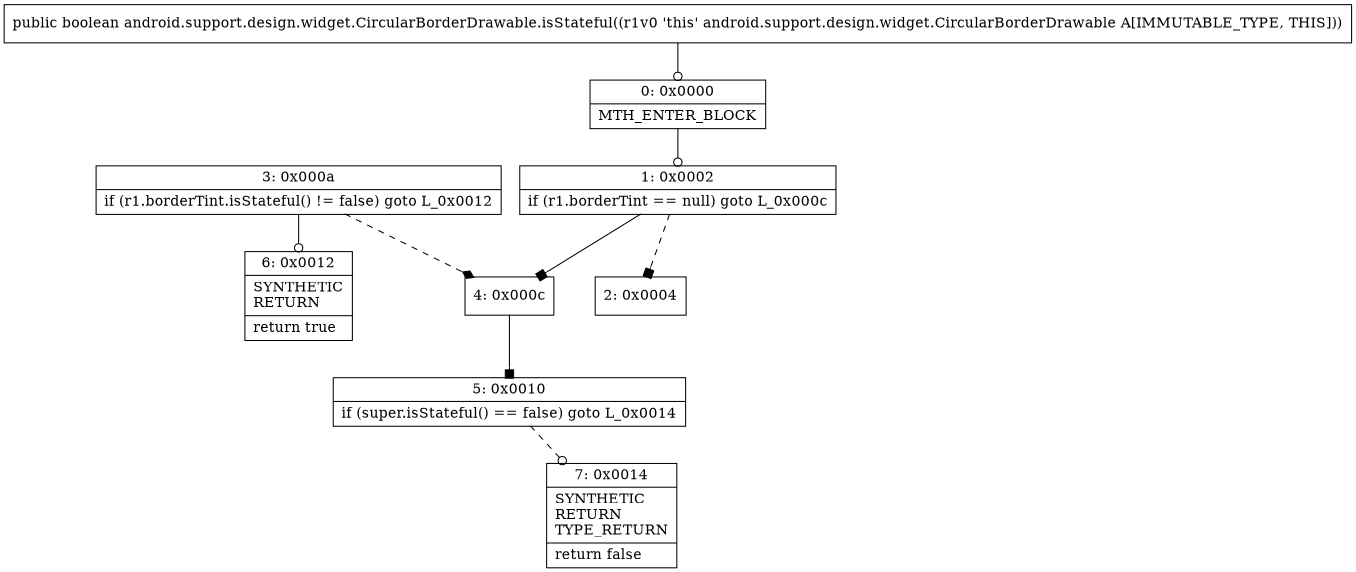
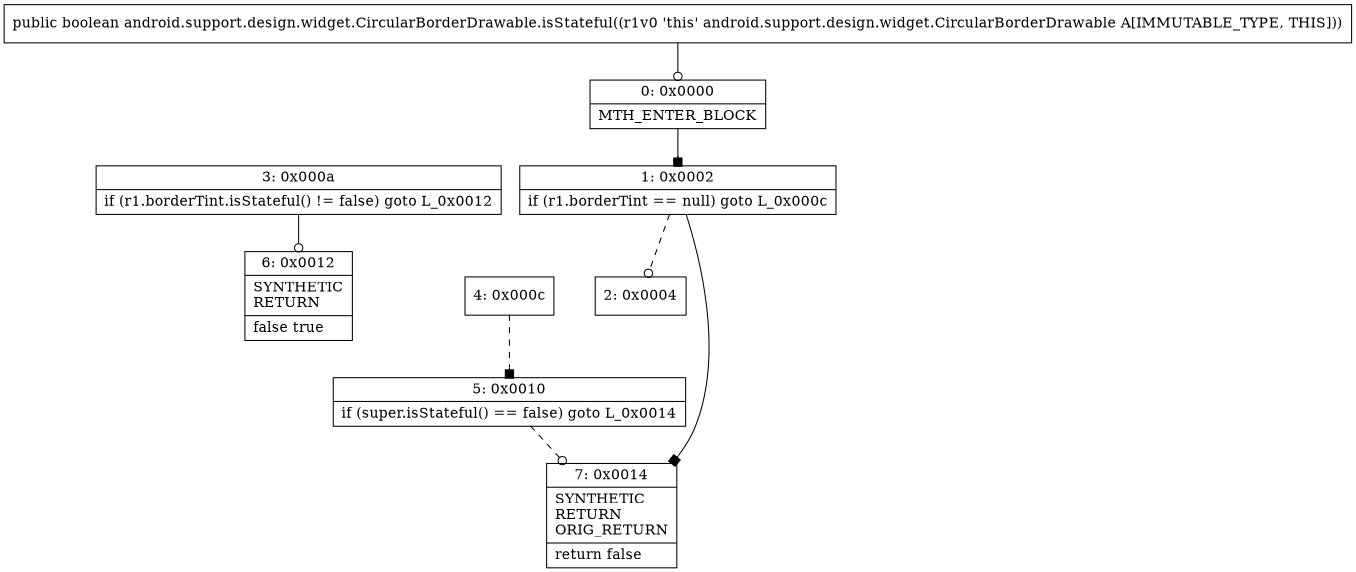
edge "0: 0x0000" -> "1: 0x0002": arrowhead odot -> box
edge "1: 0x0002" -> "2: 0x0004": arrowhead box -> odot
edge "3: 0x000a" -> "4: 0x000c": removed
edge "1: 0x0002" -> "4: 0x000c": now "1: 0x0002" -> "7: 0x0014"
node "6: 0x0012": text "return true" -> "false true"
edge "4: 0x000c" -> "5: 0x0010": style solid -> dashed
node "7: 0x0014": text "TYPE_RETURN" -> "ORIG_RETURN"
